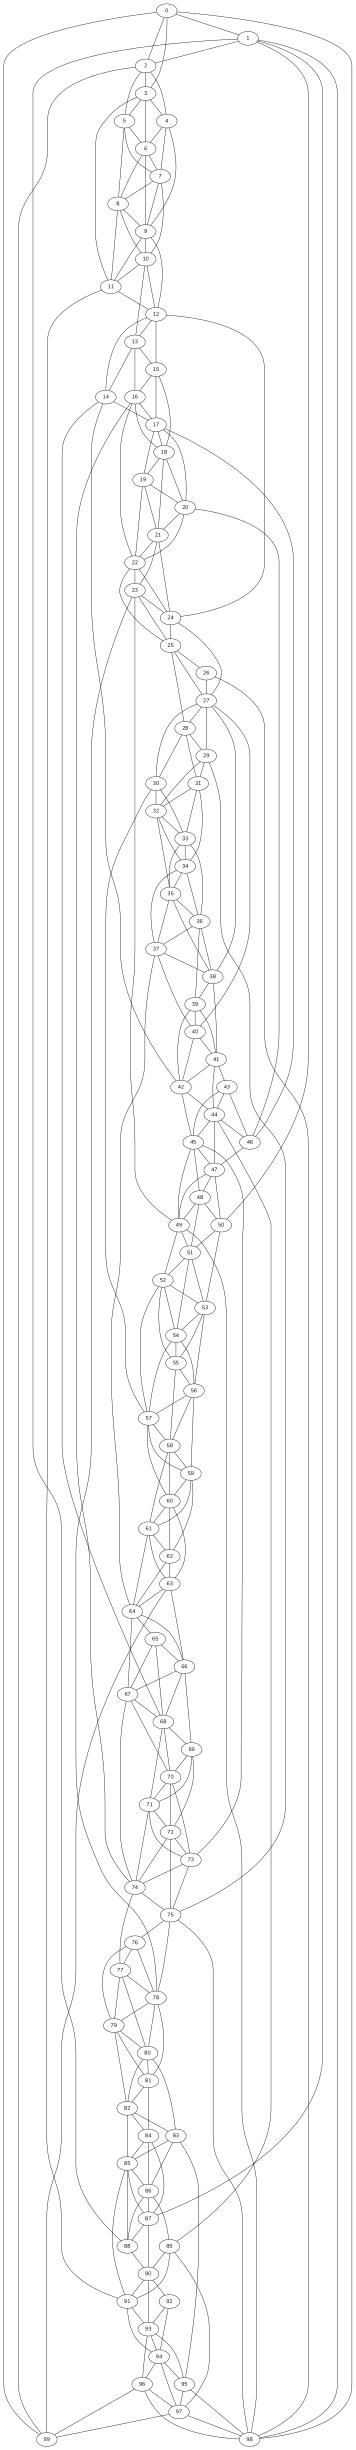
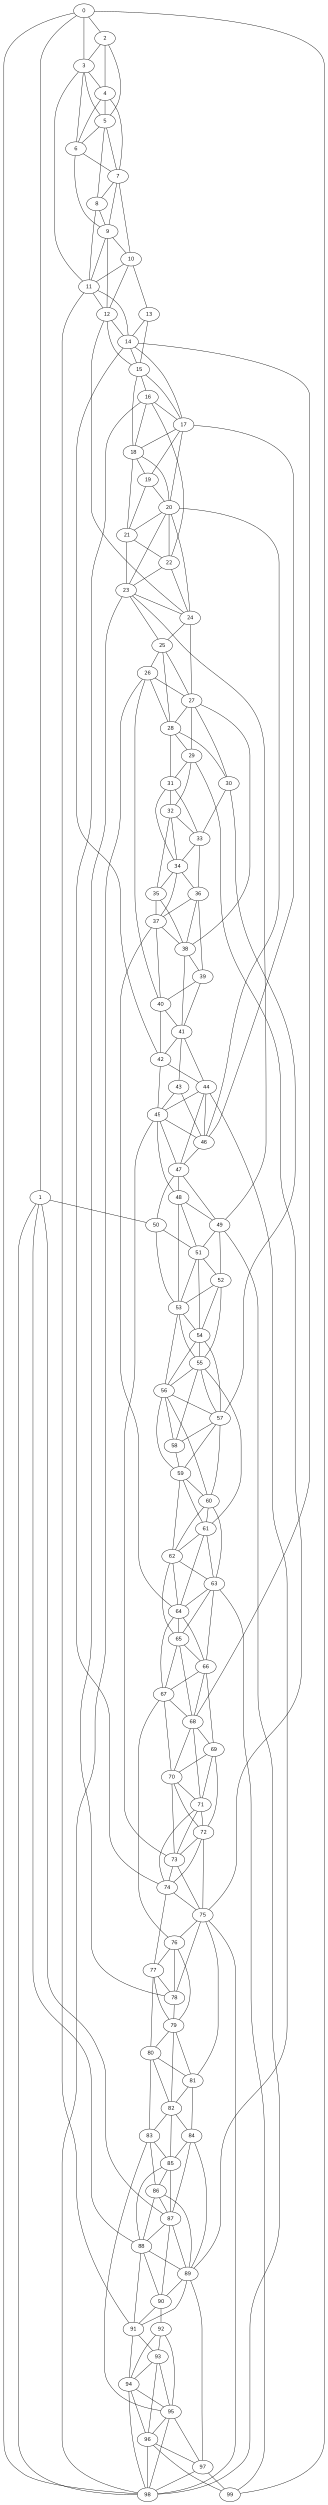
edge "1" -- "2": removed
edge "6" -- "8": removed
edge "4" -- "9": now "4" -- "5"
edge "8" -- "10": removed
edge "11" -- "14": added
edge "12" -- "13": removed
edge "14" -- "15": added
edge "13" -- "16": removed
edge "19" -- "22": removed
edge "20" -- "23": added
edge "21" -- "24": now "20" -- "24"
edge "22" -- "25": removed
edge "26" -- "28": added
edge "30" -- "32": removed
edge "33" -- "35": removed
edge "27" -- "40": now "26" -- "40"
edge "35" -- "36": removed
edge "39" -- "42": removed
edge "43" -- "44": removed
edge "45" -- "49": now "45" -- "46"
edge "48" -- "50": now "48" -- "53"
edge "2" -- "99": removed
edge "52" -- "57": now "55" -- "57"
edge "58" -- "60": now "56" -- "60"
edge "58" -- "61": now "55" -- "61"
edge "62" -- "65": added
edge "63" -- "65": added
edge "67" -- "74": now "67" -- "76"
edge "78" -- "80": removed
edge "78" -- "81": now "75" -- "81"
edge "84" -- "86": now "84" -- "89"
edge "85" -- "91": now "88" -- "91"
edge "87" -- "89": added
edge "88" -- "89": added
edge "90" -- "93": removed
edge "92" -- "95": added
edge "94" -- "97": now "94" -- "98"
edge "95" -- "96": added
